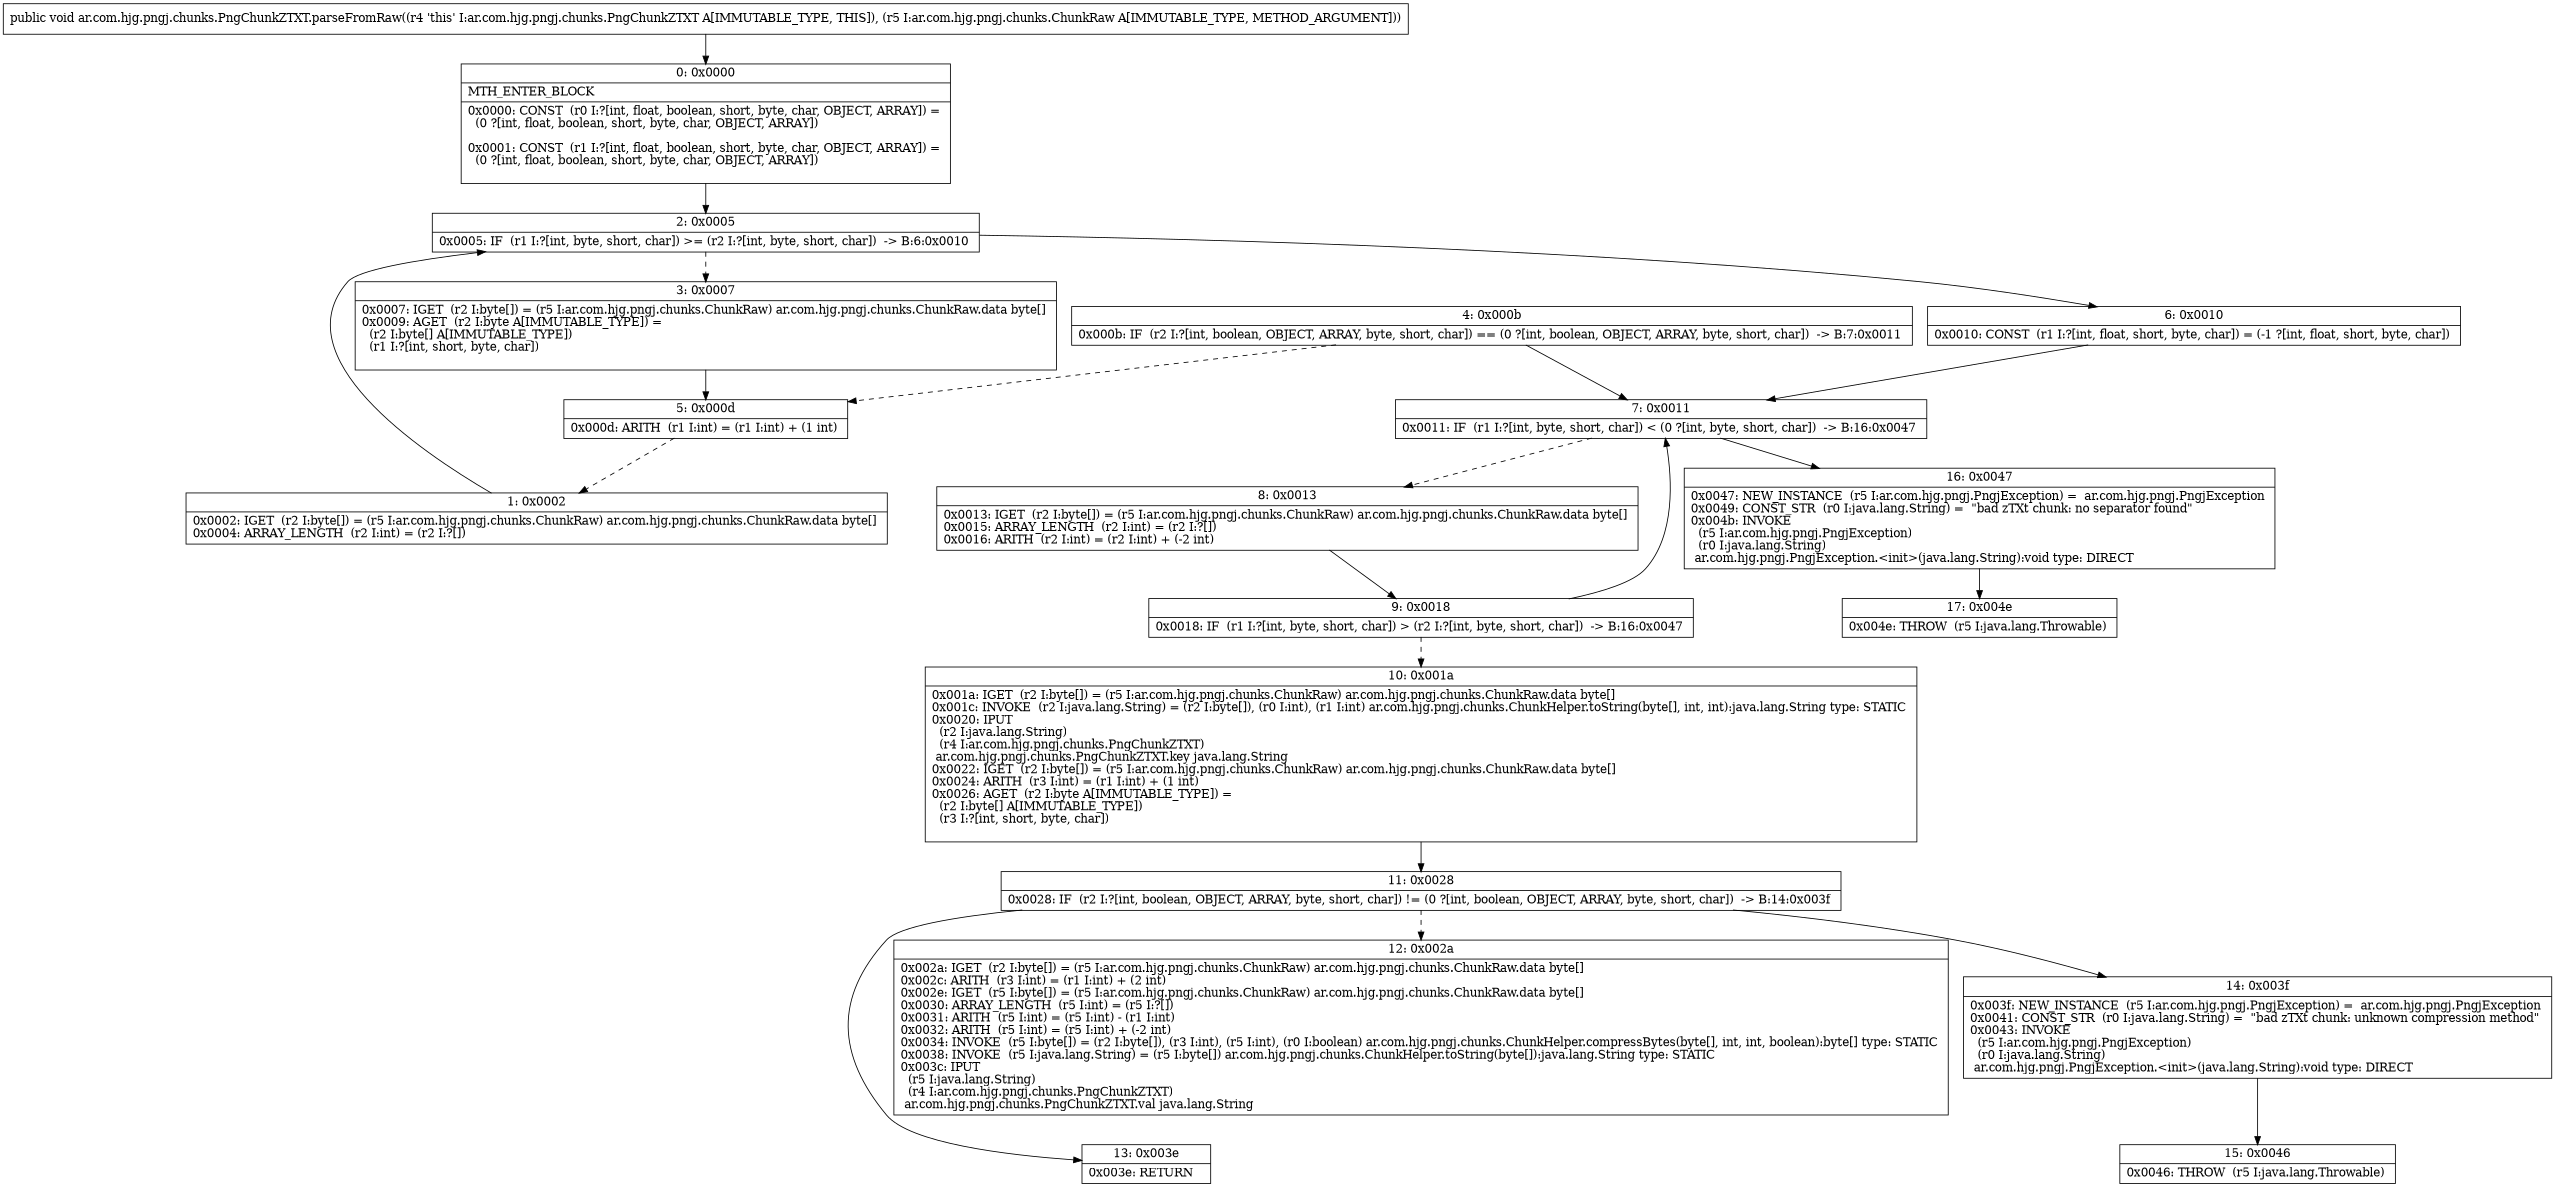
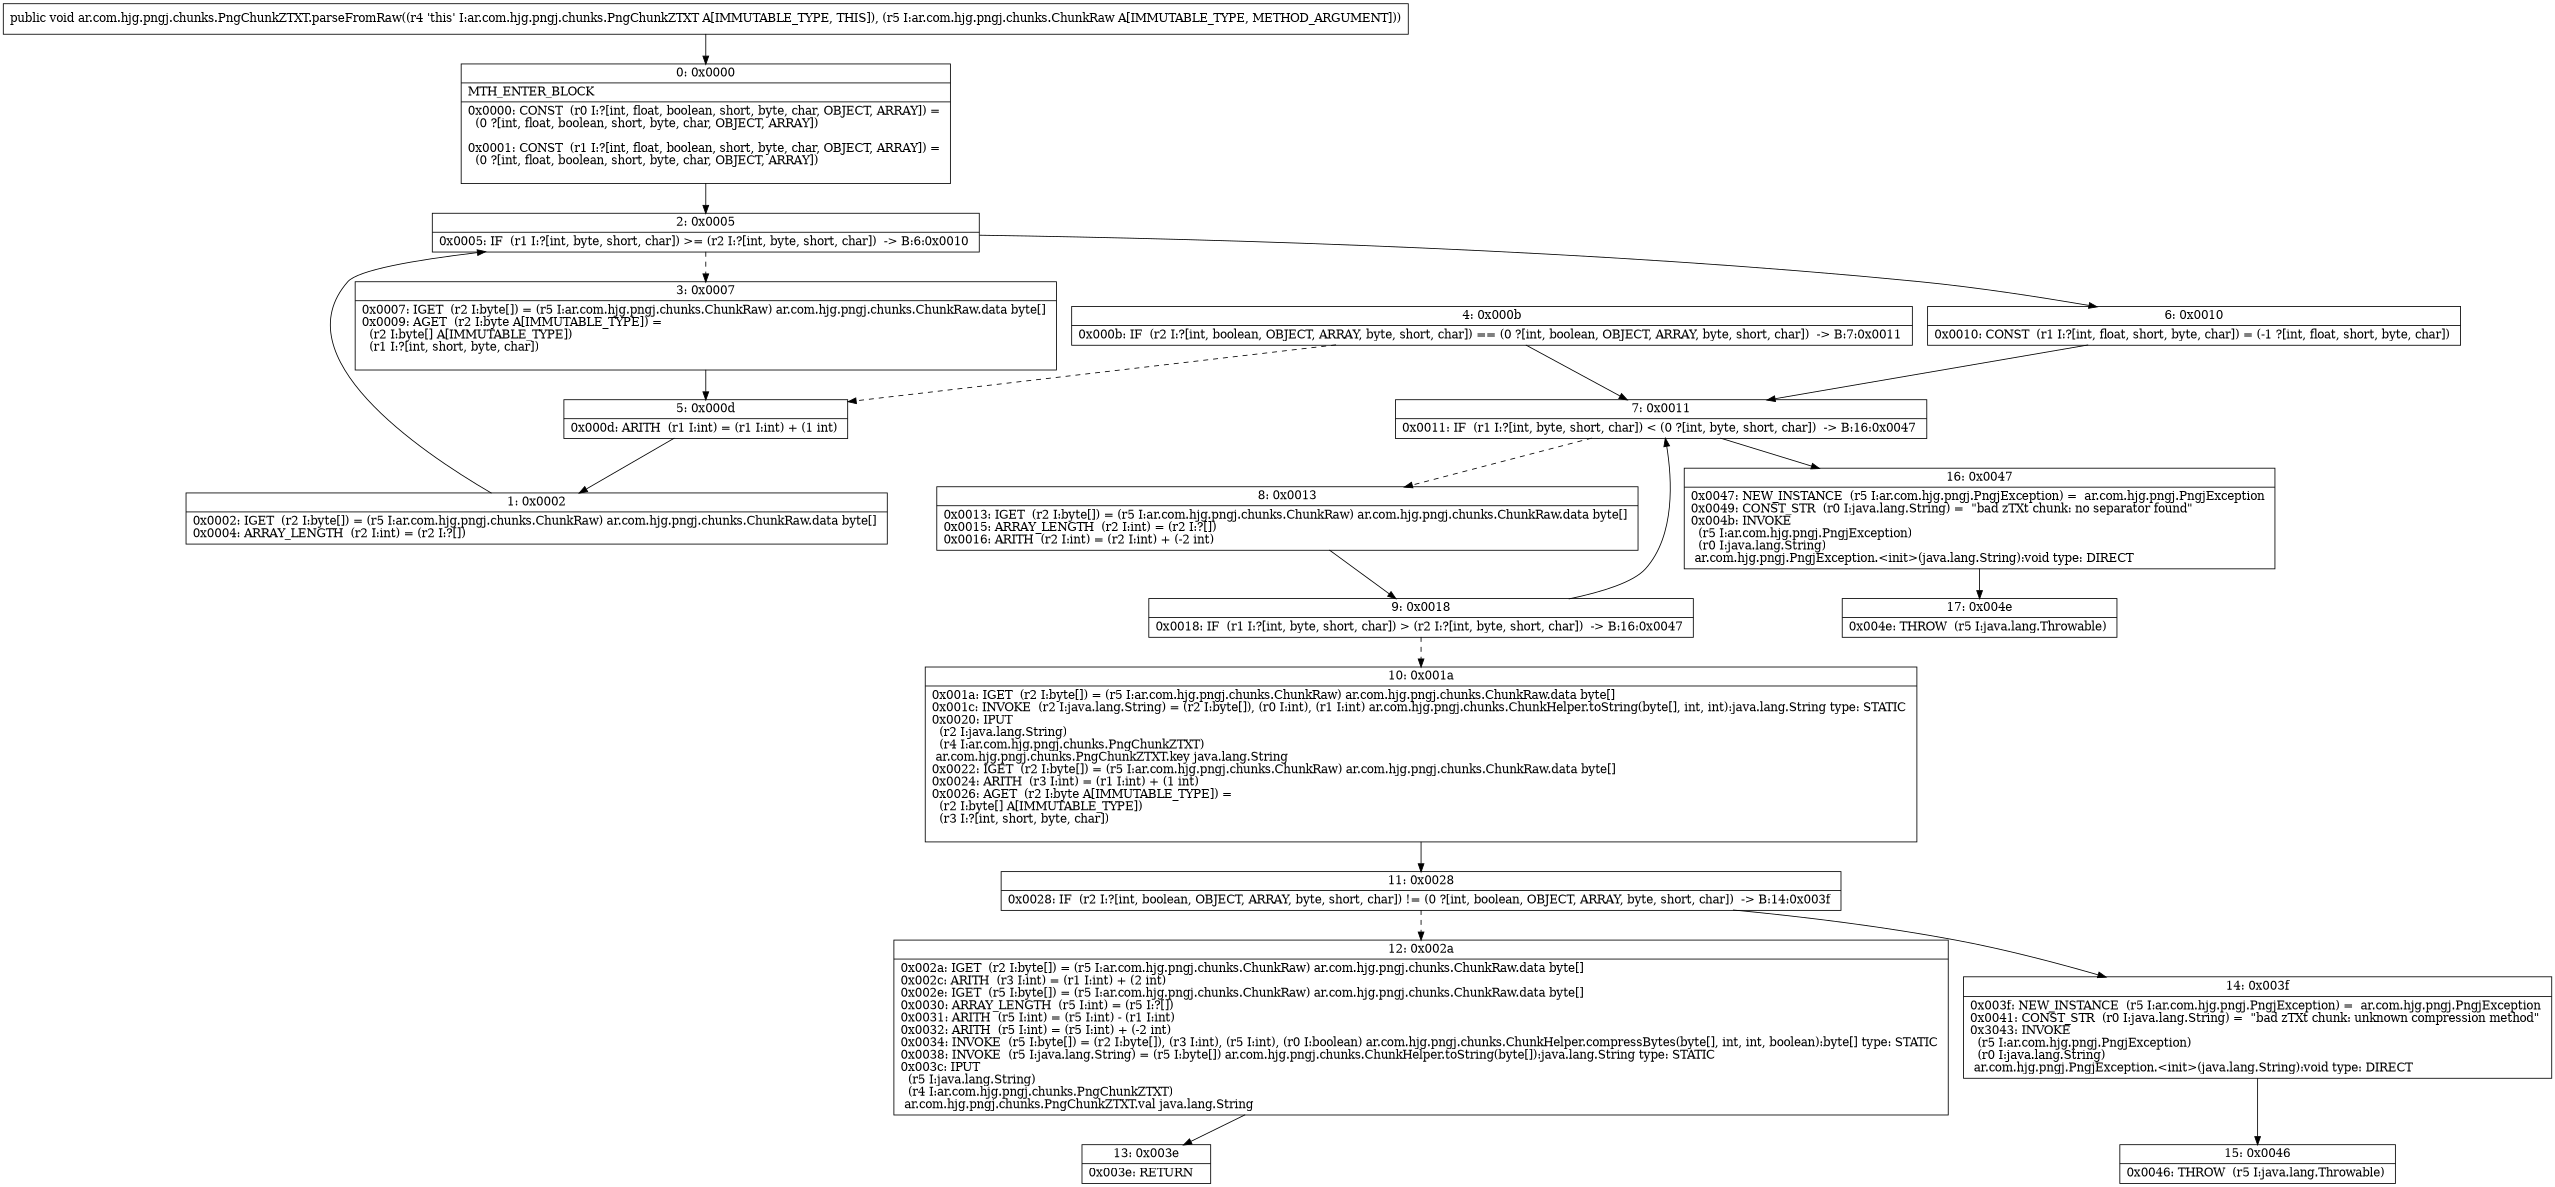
edge "5: 0x000d" -> "1: 0x0002": style dashed -> solid
node "14: 0x003f": text "0x0043: INVOKE" -> "0x3043: INVOKE"
edge "11: 0x0028" -> "13: 0x003e": now "12: 0x002a" -> "13: 0x003e"
